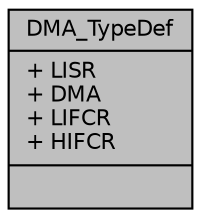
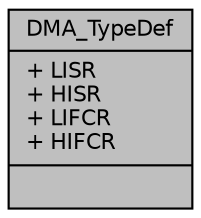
node "DMA_TypeDef": text "+ DMA" -> "+ HISR"
